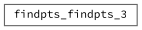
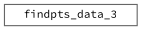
node "findpts_findpts_3": label "findpts_findpts_3" -> "findpts_data_3"
